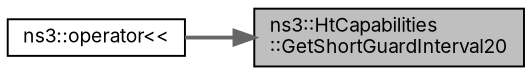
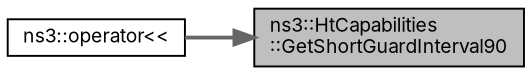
node "ns3::HtCapabilities ::GetShortGuardInterval20": label "ns3::HtCapabilities ::GetShortGuardInterval20" -> "ns3::HtCapabilities ::GetShortGuardInterval90"
